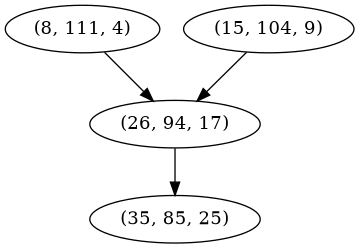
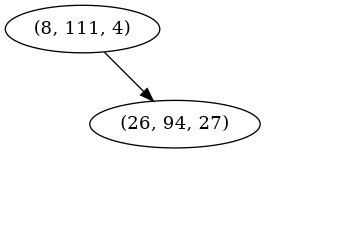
node "(15, 104, 9)": removed
node "(26, 94, 17)": label "(26, 94, 17)" -> "(26, 94, 27)"
node "(35, 85, 25)": removed
